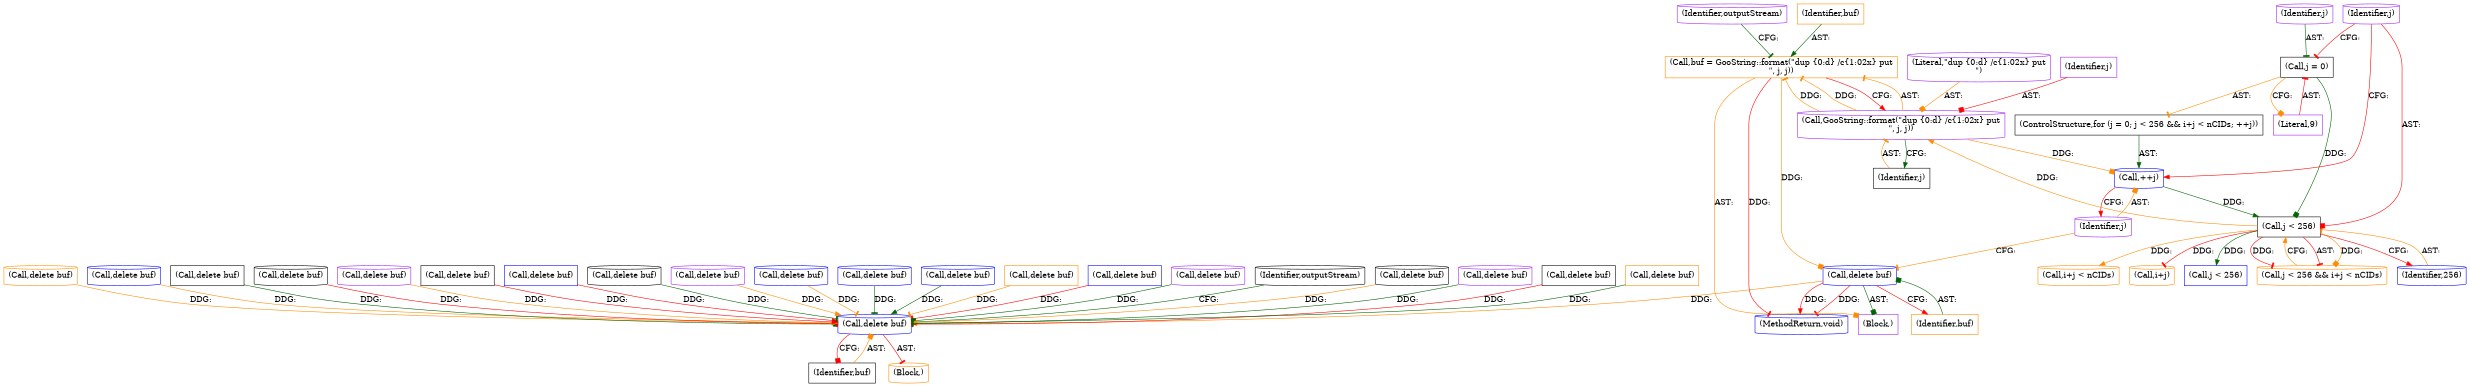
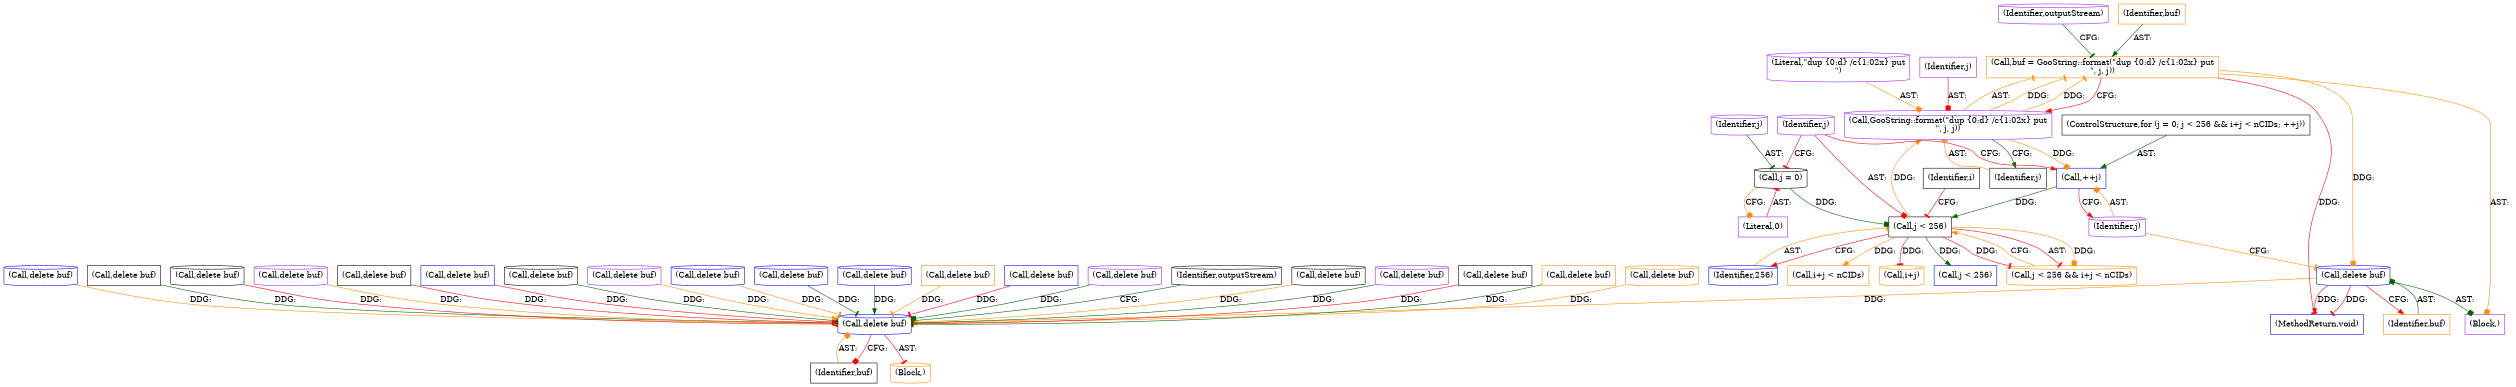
node "(Call,j = 0)": shape box -> cylinder
edge "(Call,j = 0)" -> "(ControlStructure,for (j = 0; j < 256 && i+j < nCIDs; ++j))": removed, label "AST:"
node "(Literal,9)": label "(Literal,9)" -> "(Literal,0)"
node "(Identifier,i)": added
node "(Call,++j)": shape cylinder -> box
node "(Call,i+j < nCIDs)": shape cylinder -> box
node "(MethodReturn,void)": shape cylinder -> box
